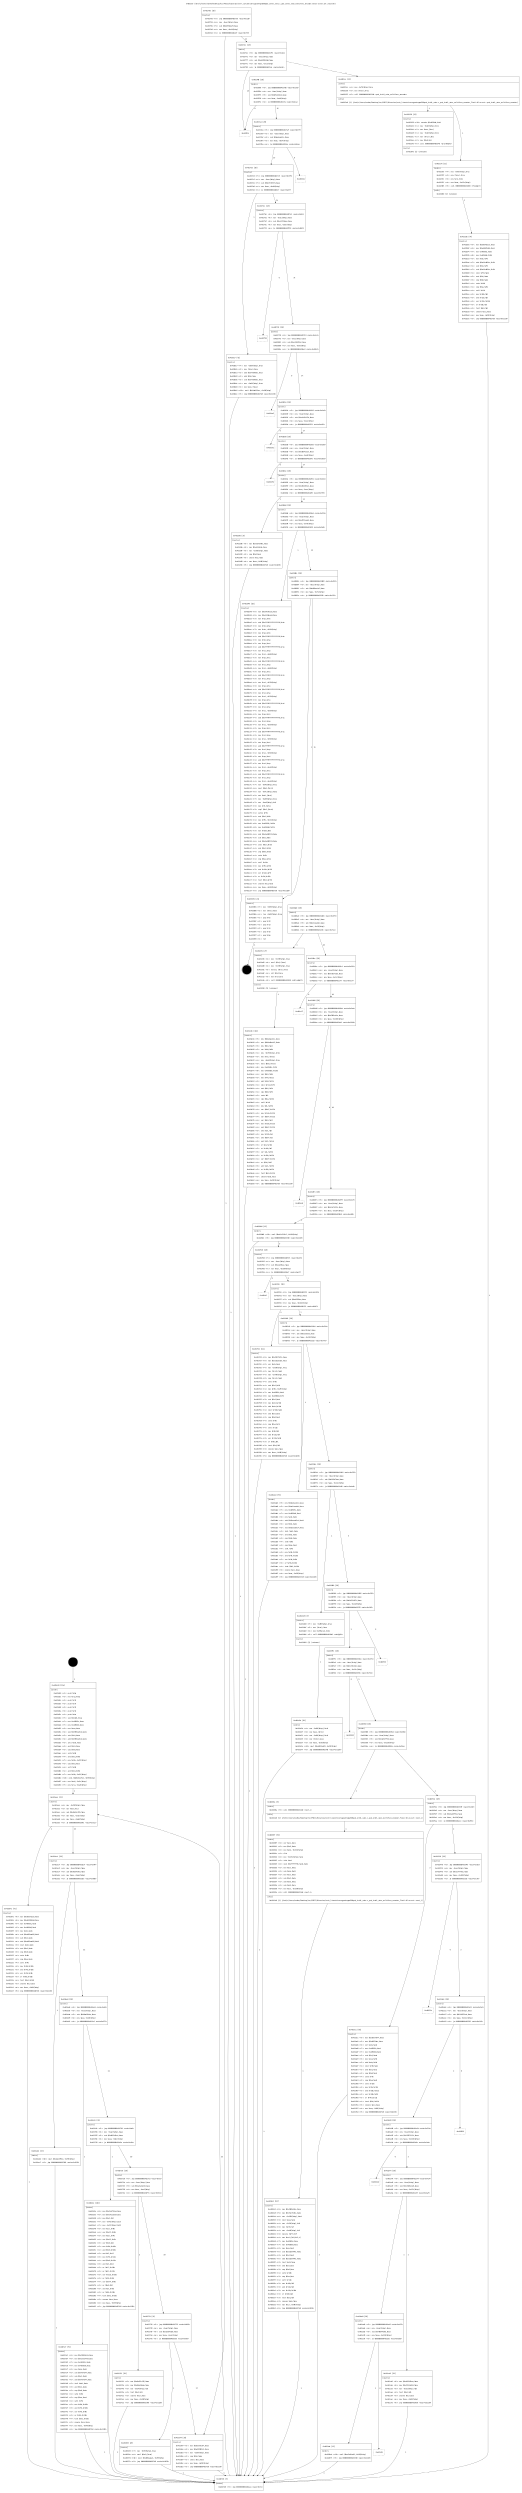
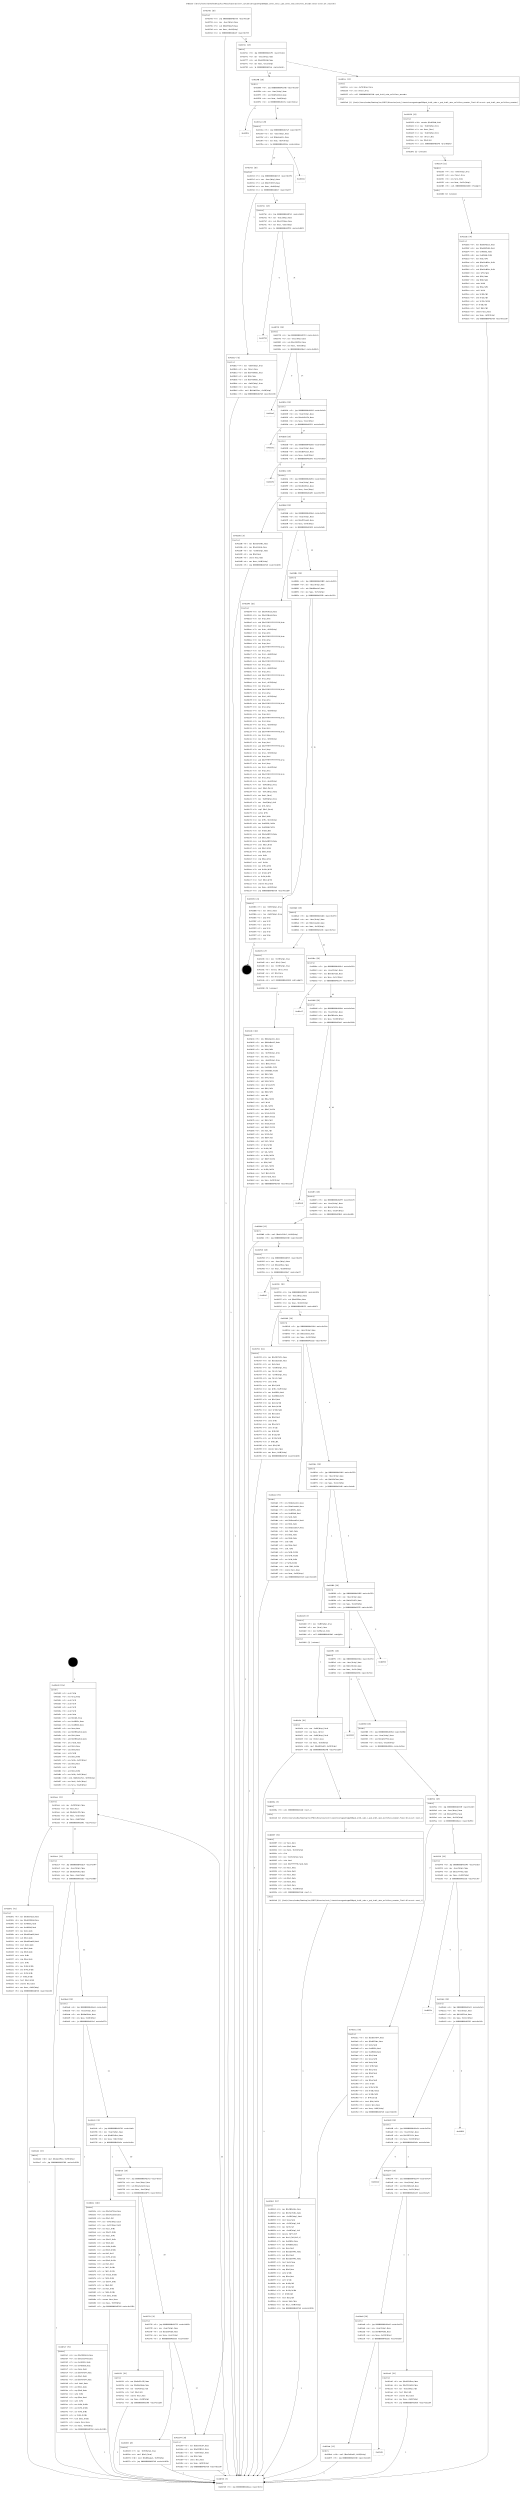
edge "0x40176c [28]" -> "0x4021fa": now "0x40176c [28]" -> "0x401788 [28]"
edge "0x40214c [12]" -> "0x402175 [21]": now "0x402158 [29]" -> "0x402175 [21]"
edge "0x4019b8 [28]" -> "0x40200a [5]": now "0x401d2b [30]" -> "0x40200a [5]"
